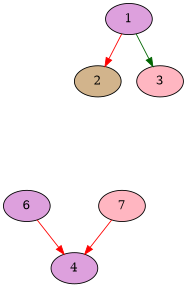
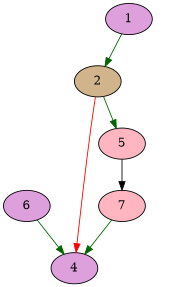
edge "1" -> "2": color red -> darkgreen
node "3": removed
node "5": added
edge "2" -> "4": added
edge "6" -> "4": color red -> darkgreen
edge "7" -> "4": color red -> darkgreen
